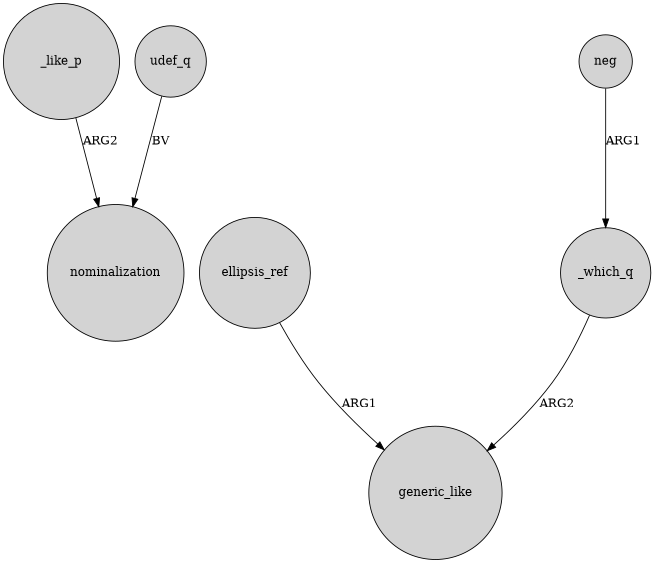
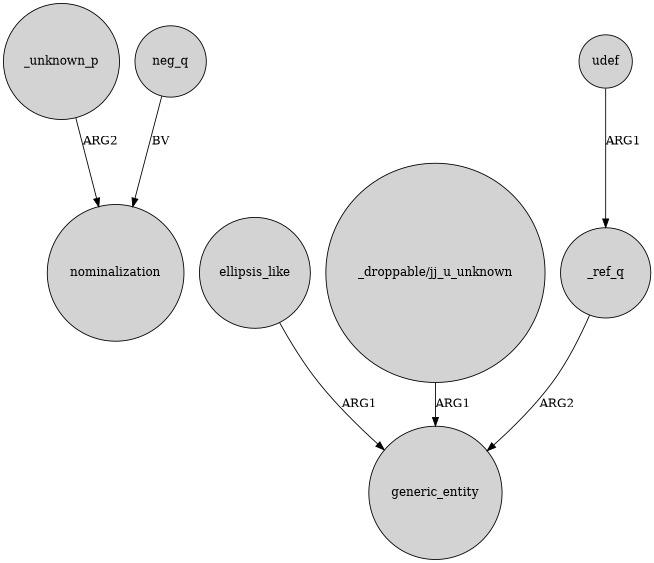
node "_like_p": label "_like_p" -> "_unknown_p"
node "udef_q": label "udef_q" -> "neg_q"
node "neg": label "neg" -> "udef"
node "ellipsis_ref": label "ellipsis_ref" -> "ellipsis_like"
node "_droppable/jj_u_unknown": added
node "_which_q": label "_which_q" -> "_ref_q"
node "generic_like": label "generic_like" -> "generic_entity"
